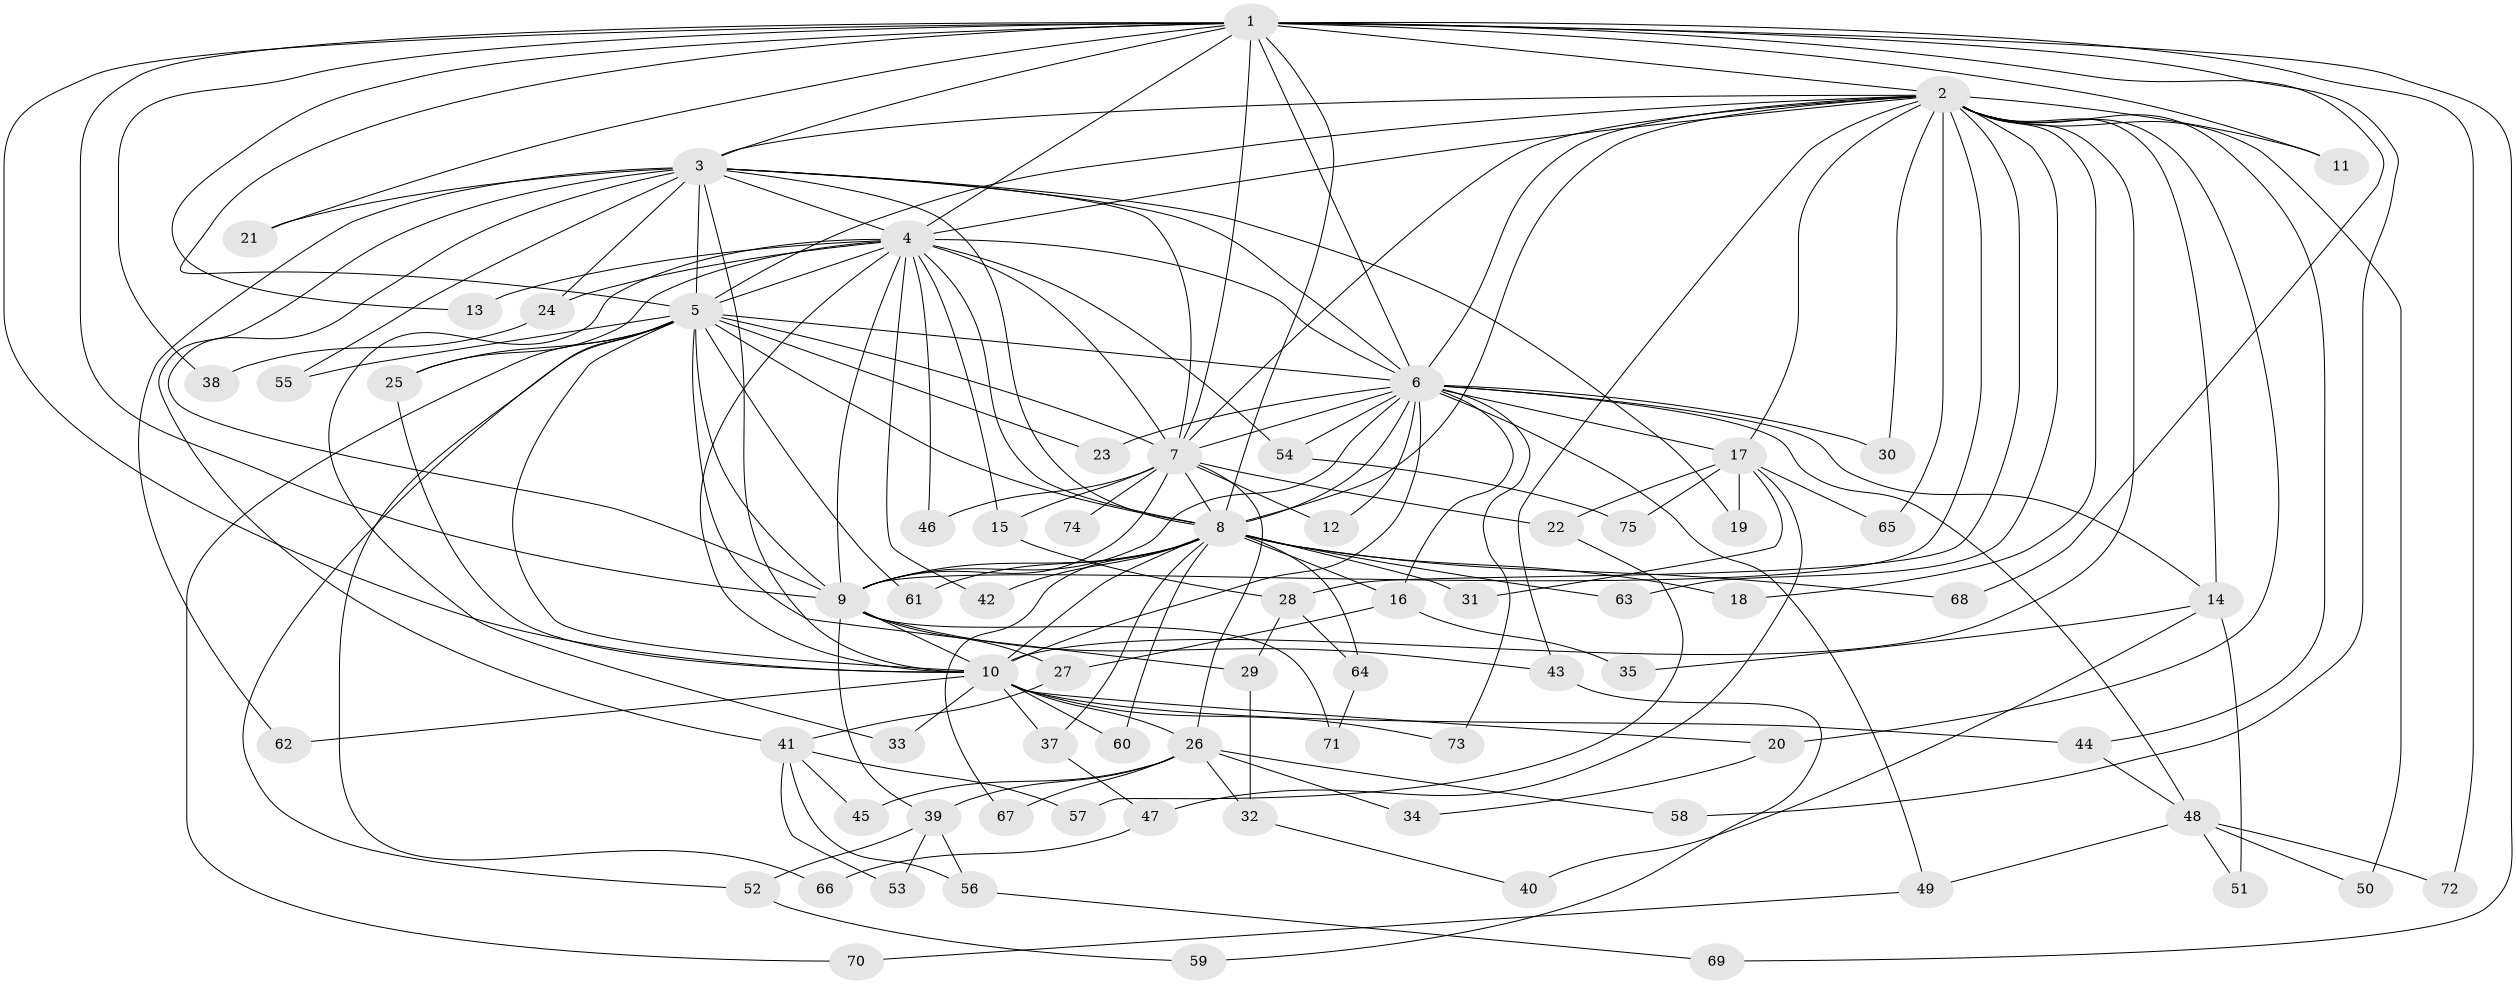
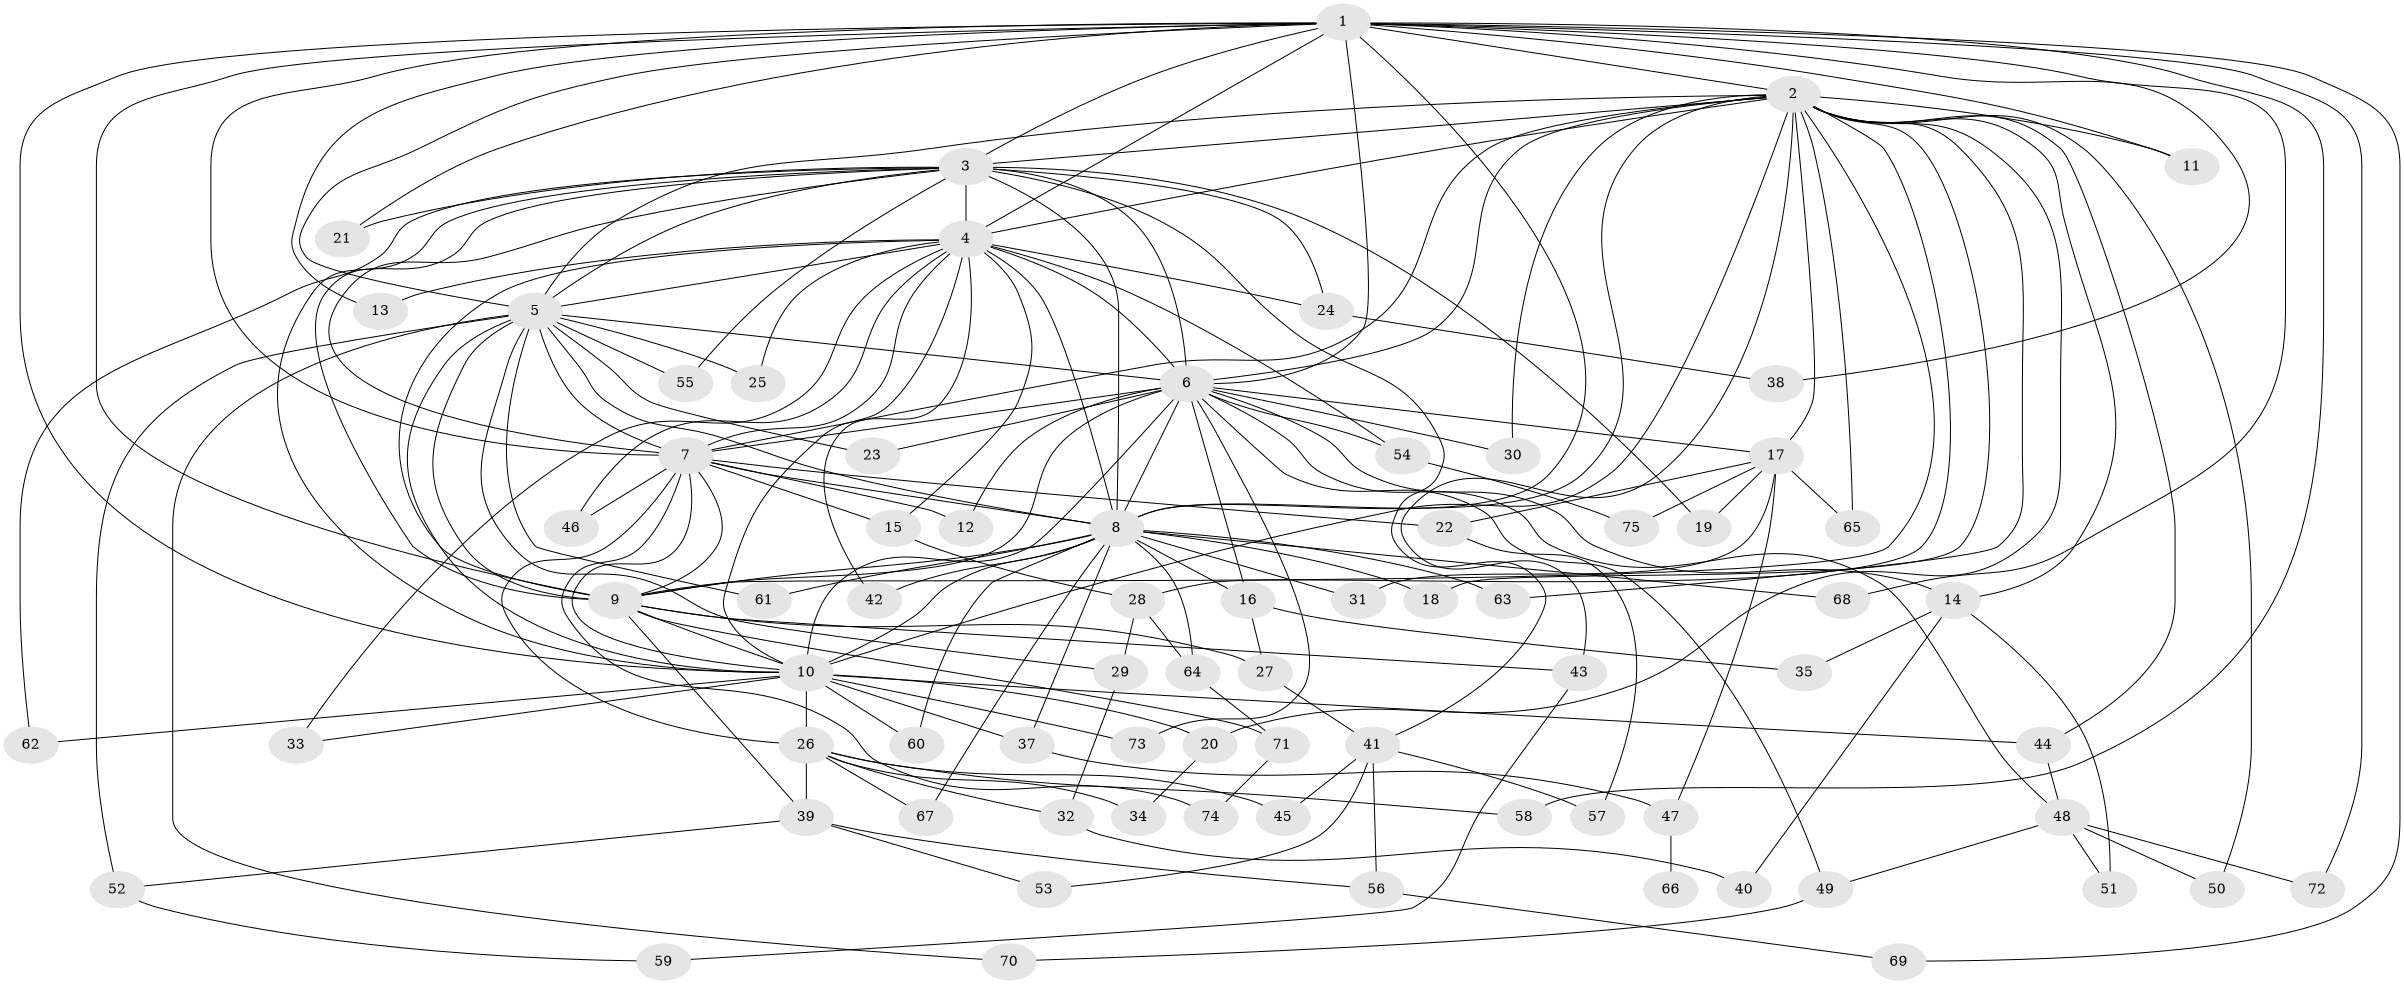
edge "25" -- "10": now "7" -- "10"
edge "5" -- "66": removed
edge "71" -- "74": added
